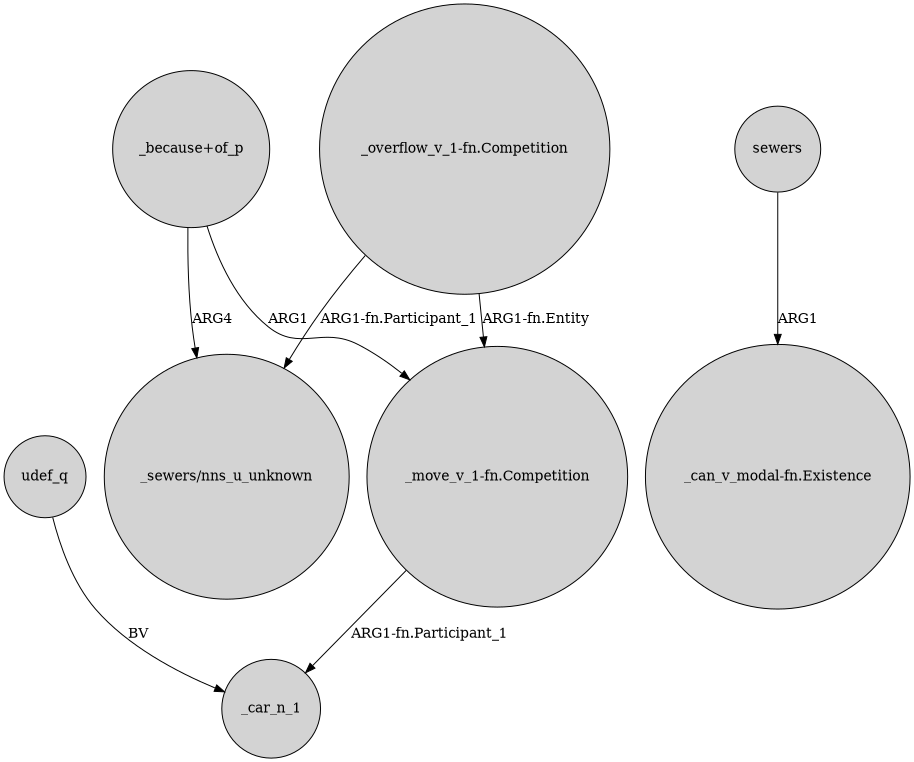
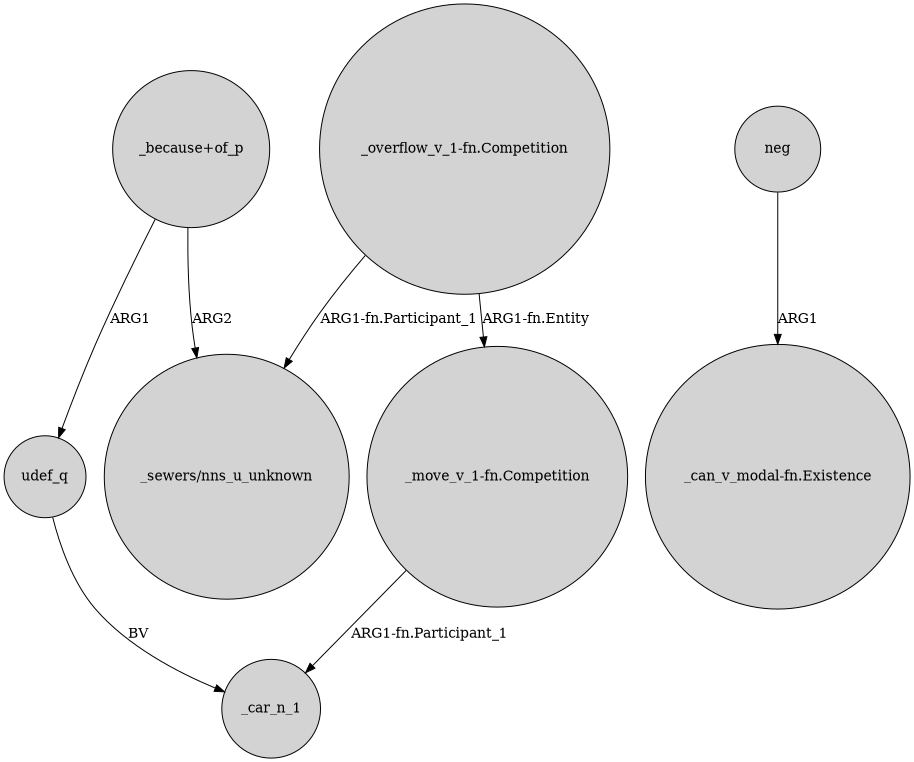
node "sewers": label "sewers" -> "neg"
edge "_because+of_p" -> "_sewers/nns_u_unknown": label "ARG4" -> "ARG2"
edge "_because+of_p" -> "_move_v_1-fn.Competition": now "_because+of_p" -> "udef_q"
